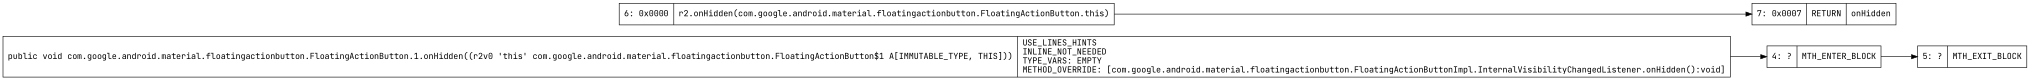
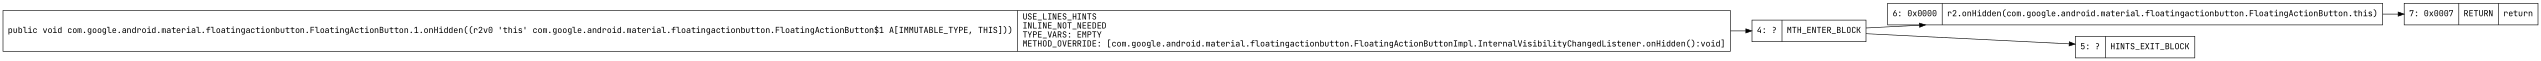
node "7: 0x0007": text "onHidden" -> "return"
edge "4: ?" -> "6: 0x0000": added
node "5: ?": text "MTH_EXIT_BLOCK" -> "HINTS_EXIT_BLOCK"
